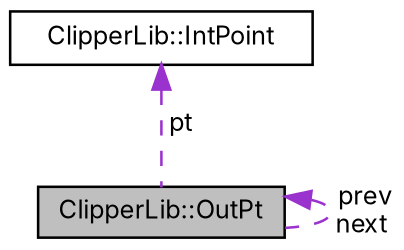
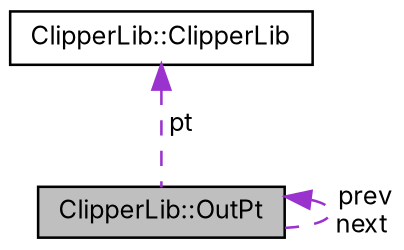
node "ClipperLib::IntPoint": label "ClipperLib::IntPoint" -> "ClipperLib::ClipperLib"
